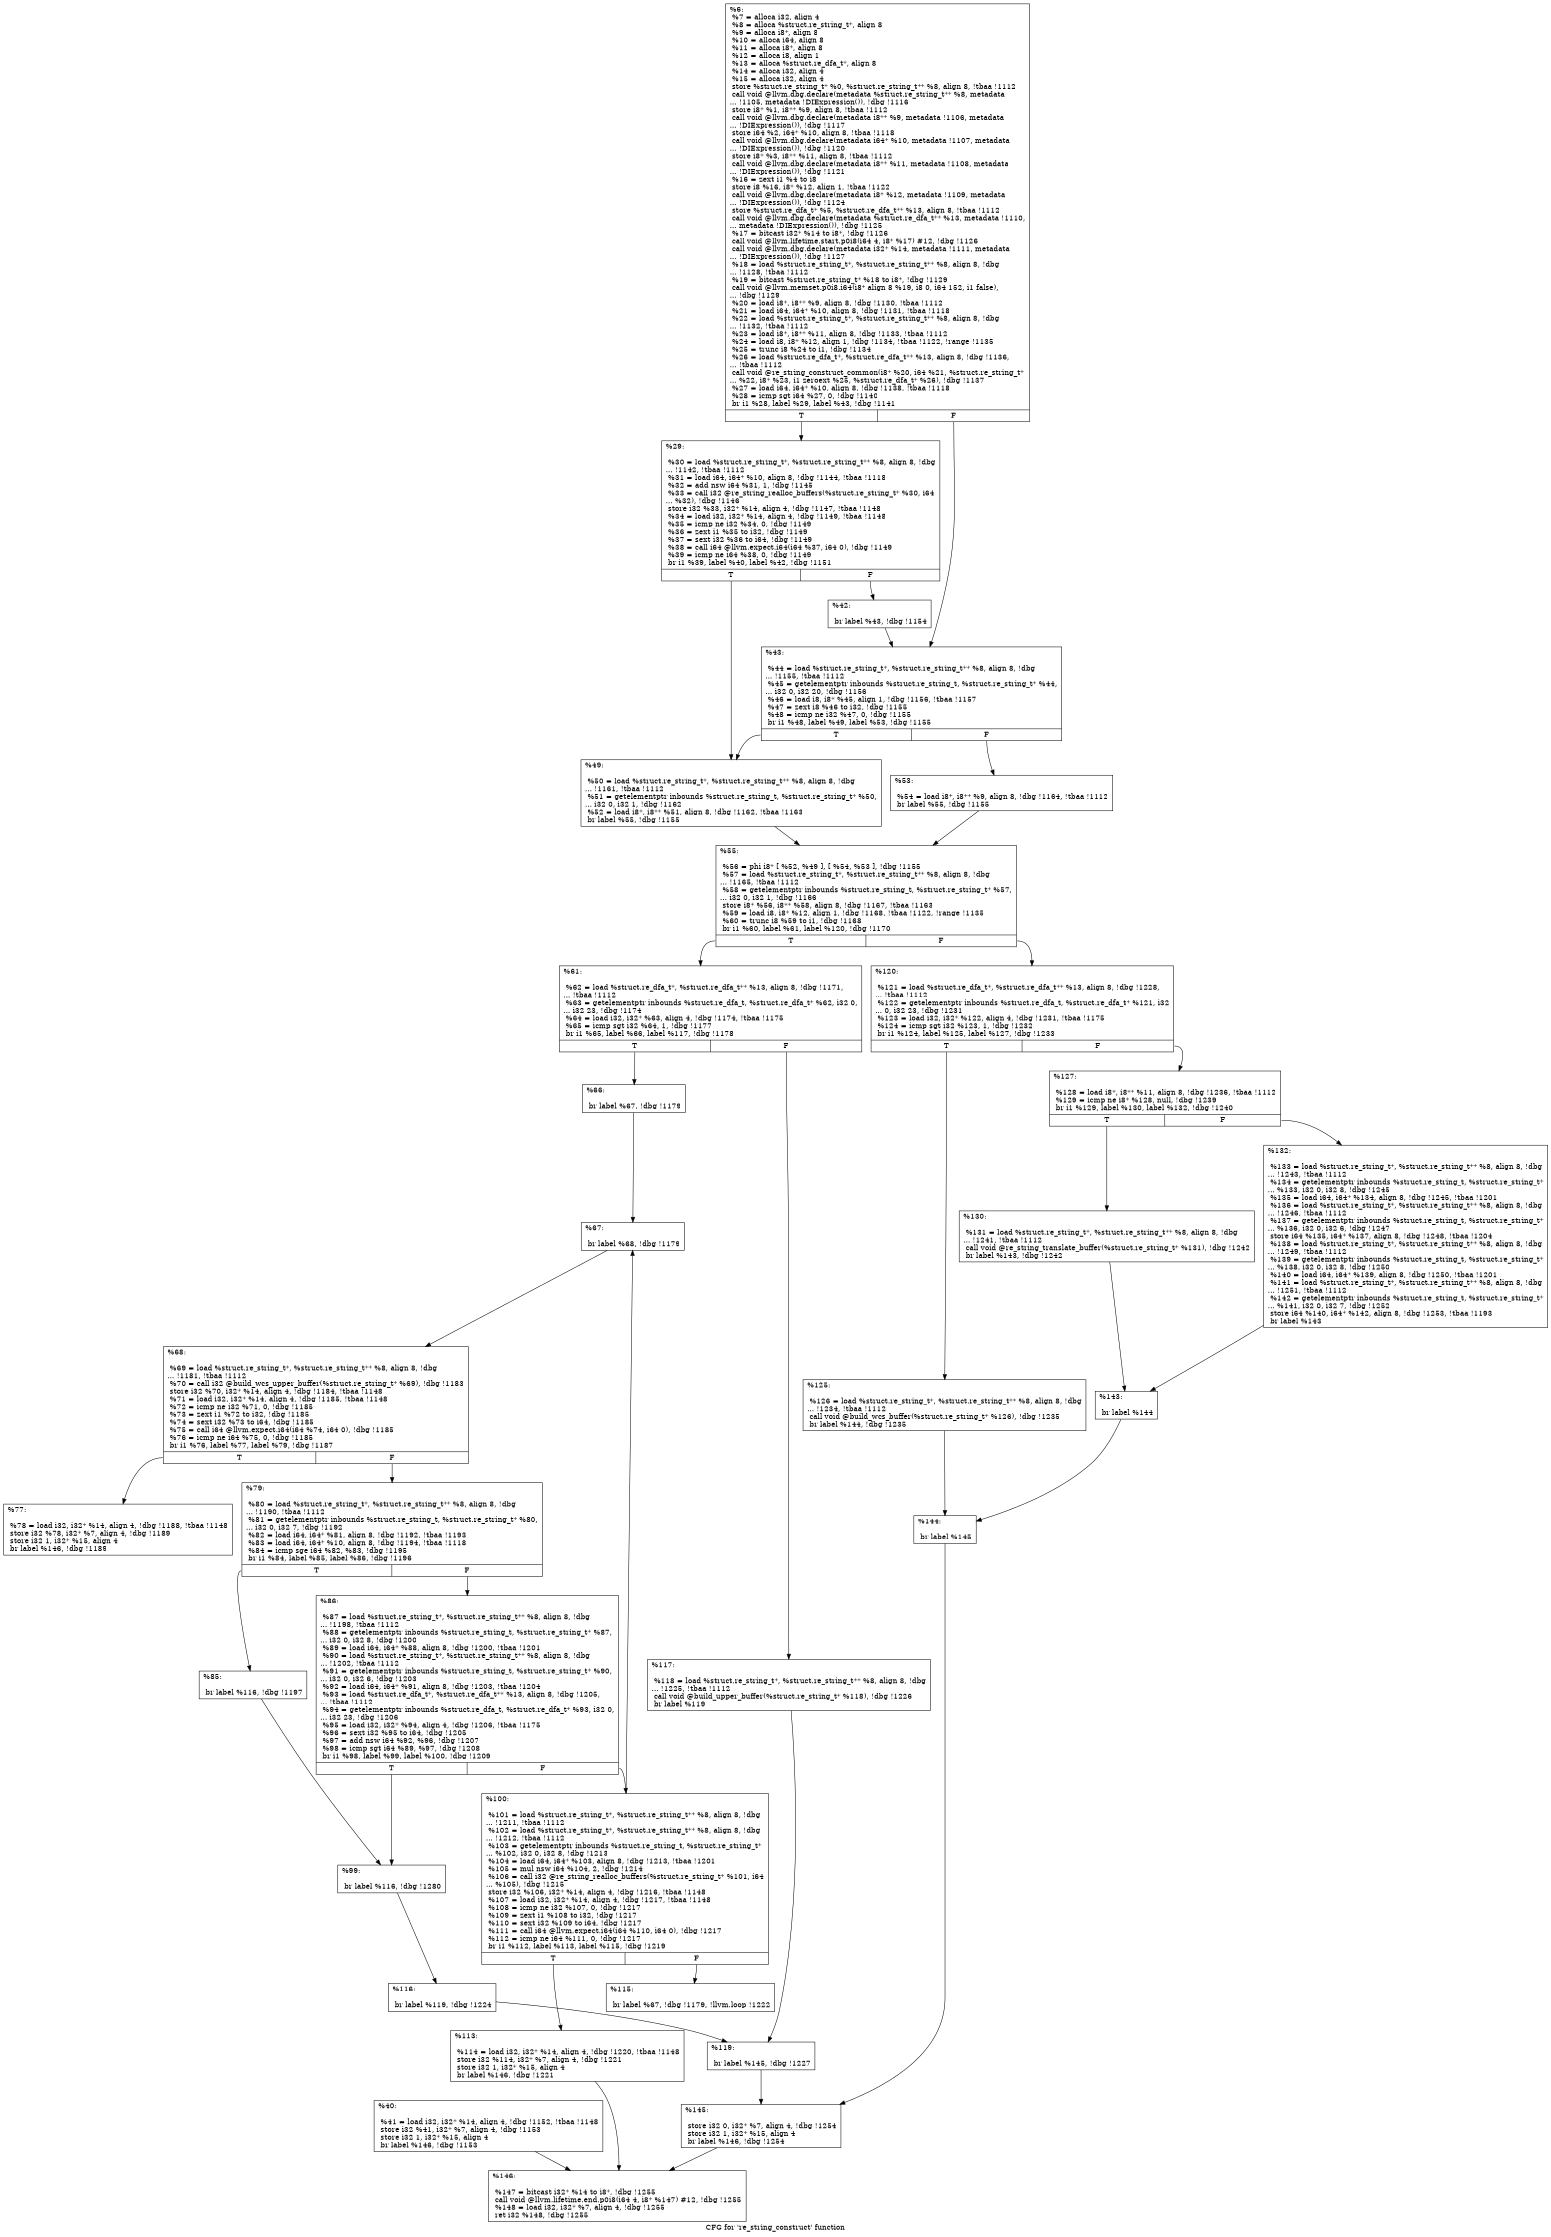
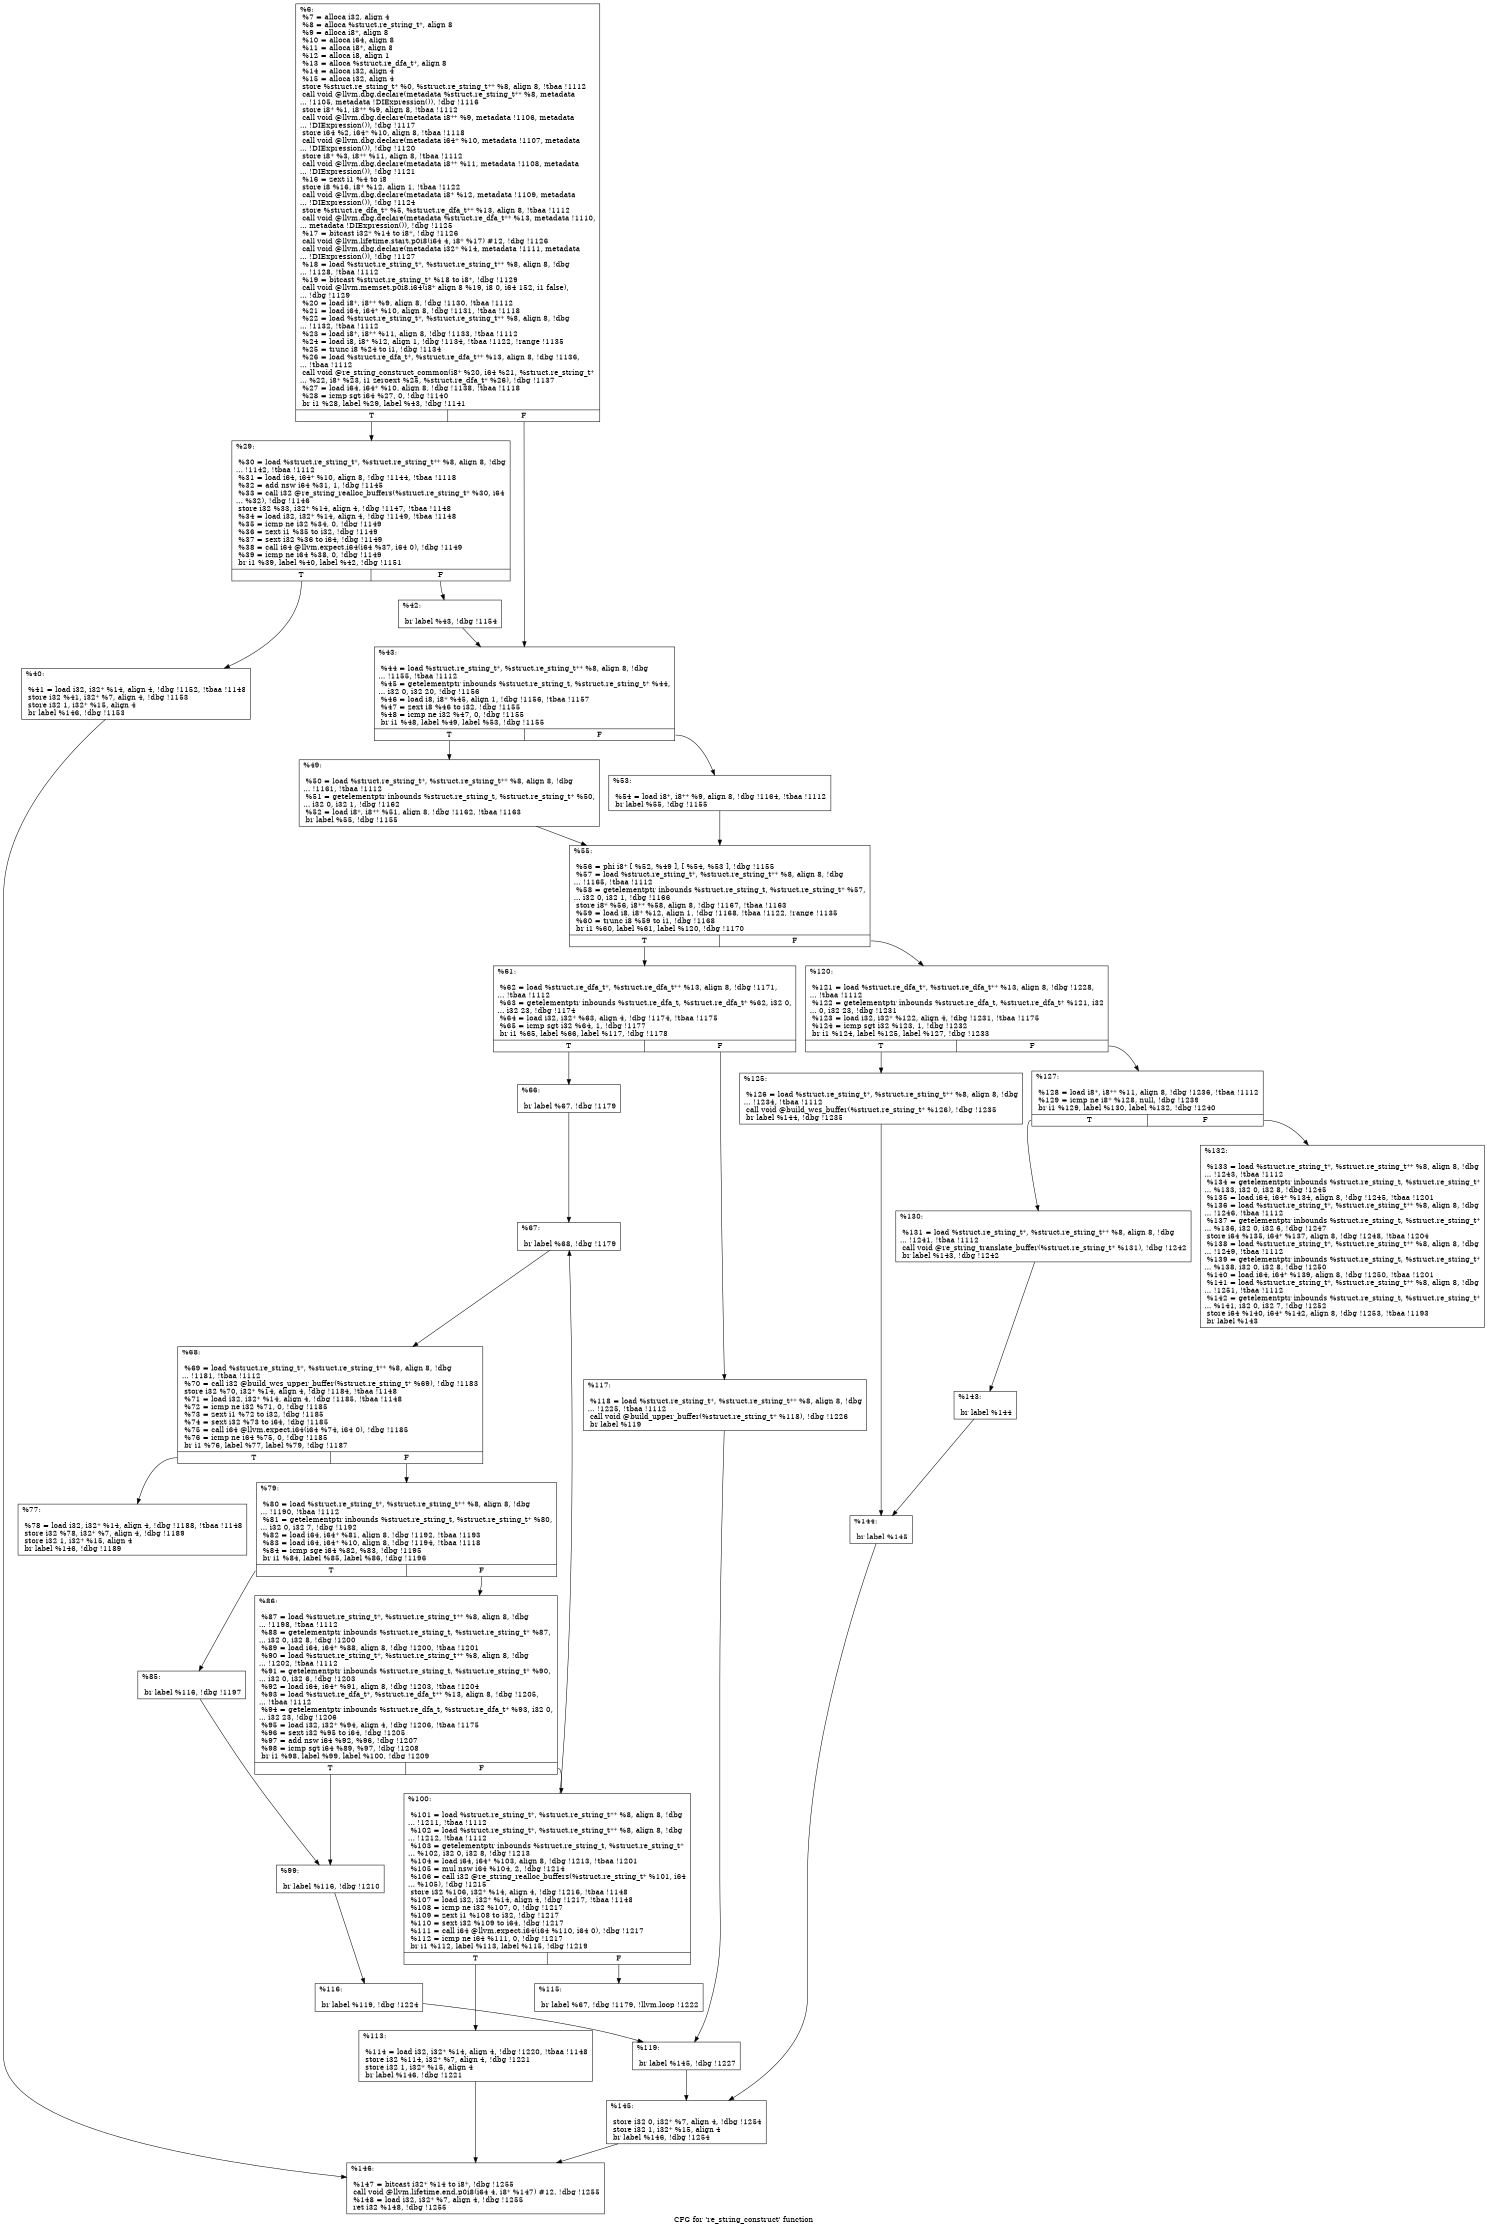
edge "%29:" -> "%49:": now "%29:" -> "%40:"
edge "%132:" -> "%143:": removed
node "%99:": text "br label %116, !dbg !1280" -> "br label %116, !dbg !1210"
